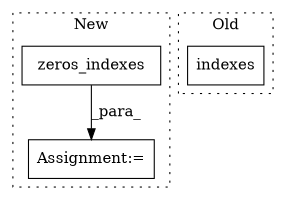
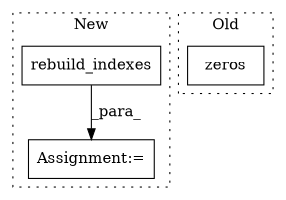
node "zeros_indexes": label "zeros_indexes" -> "rebuild_indexes"
node "indexes": label "indexes" -> "zeros"
